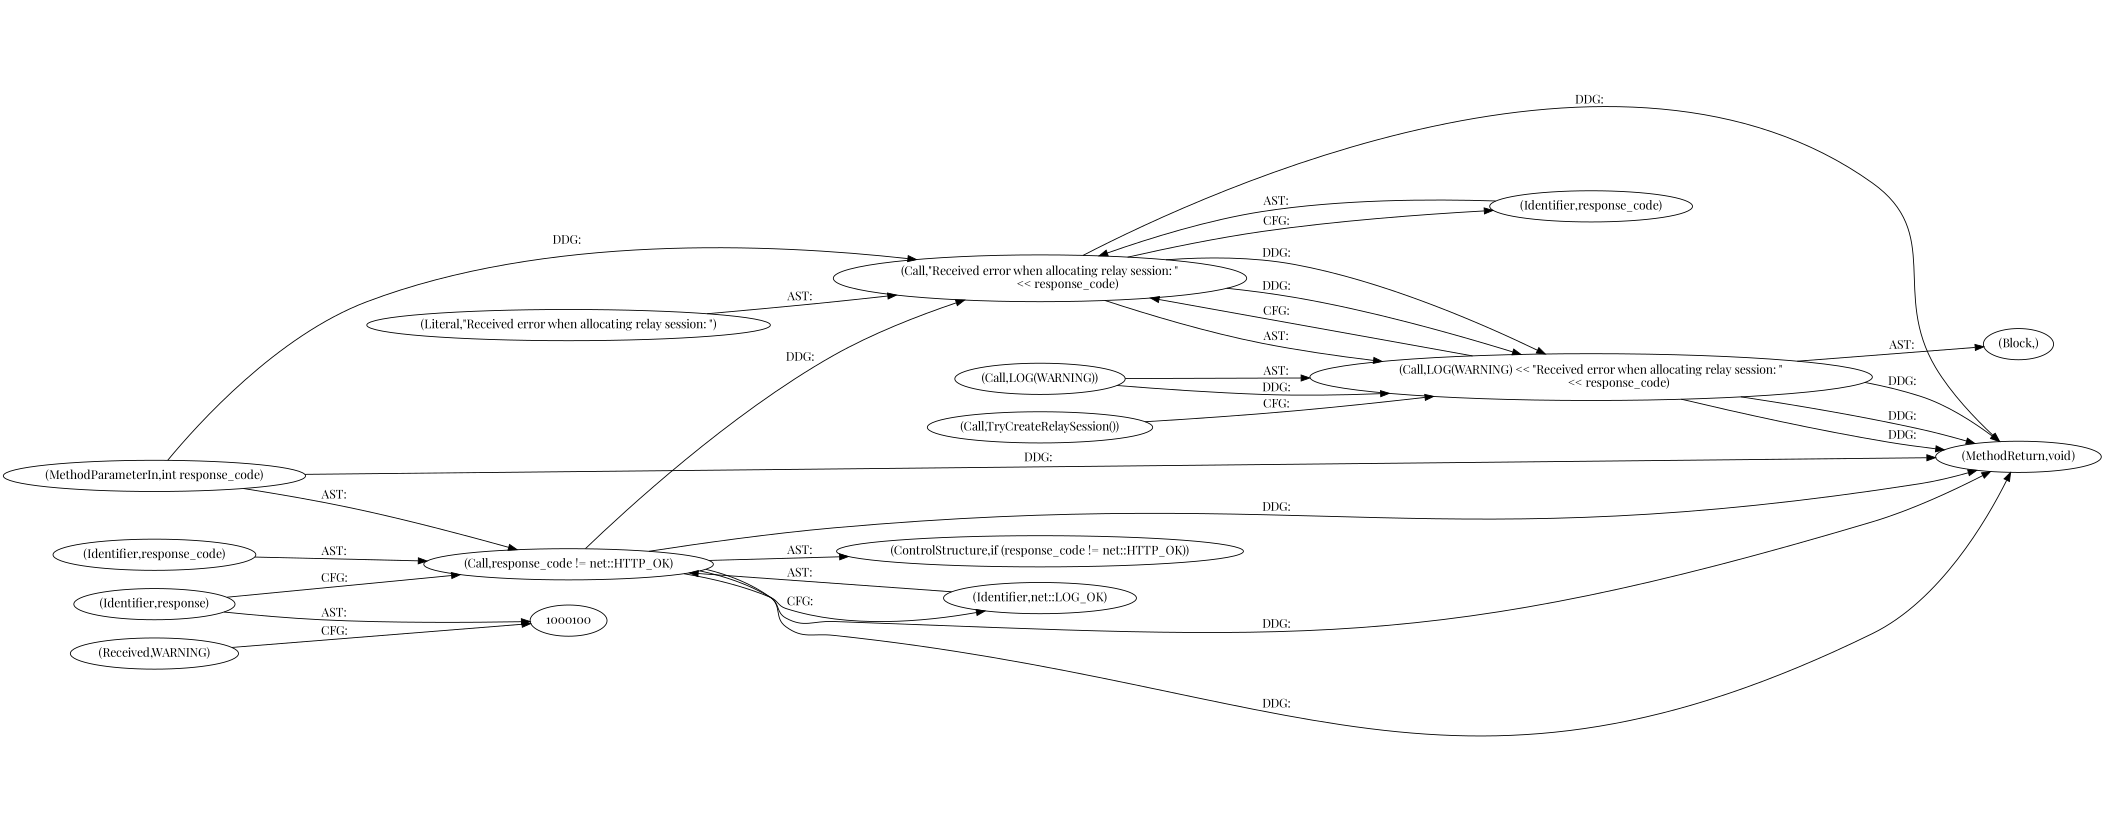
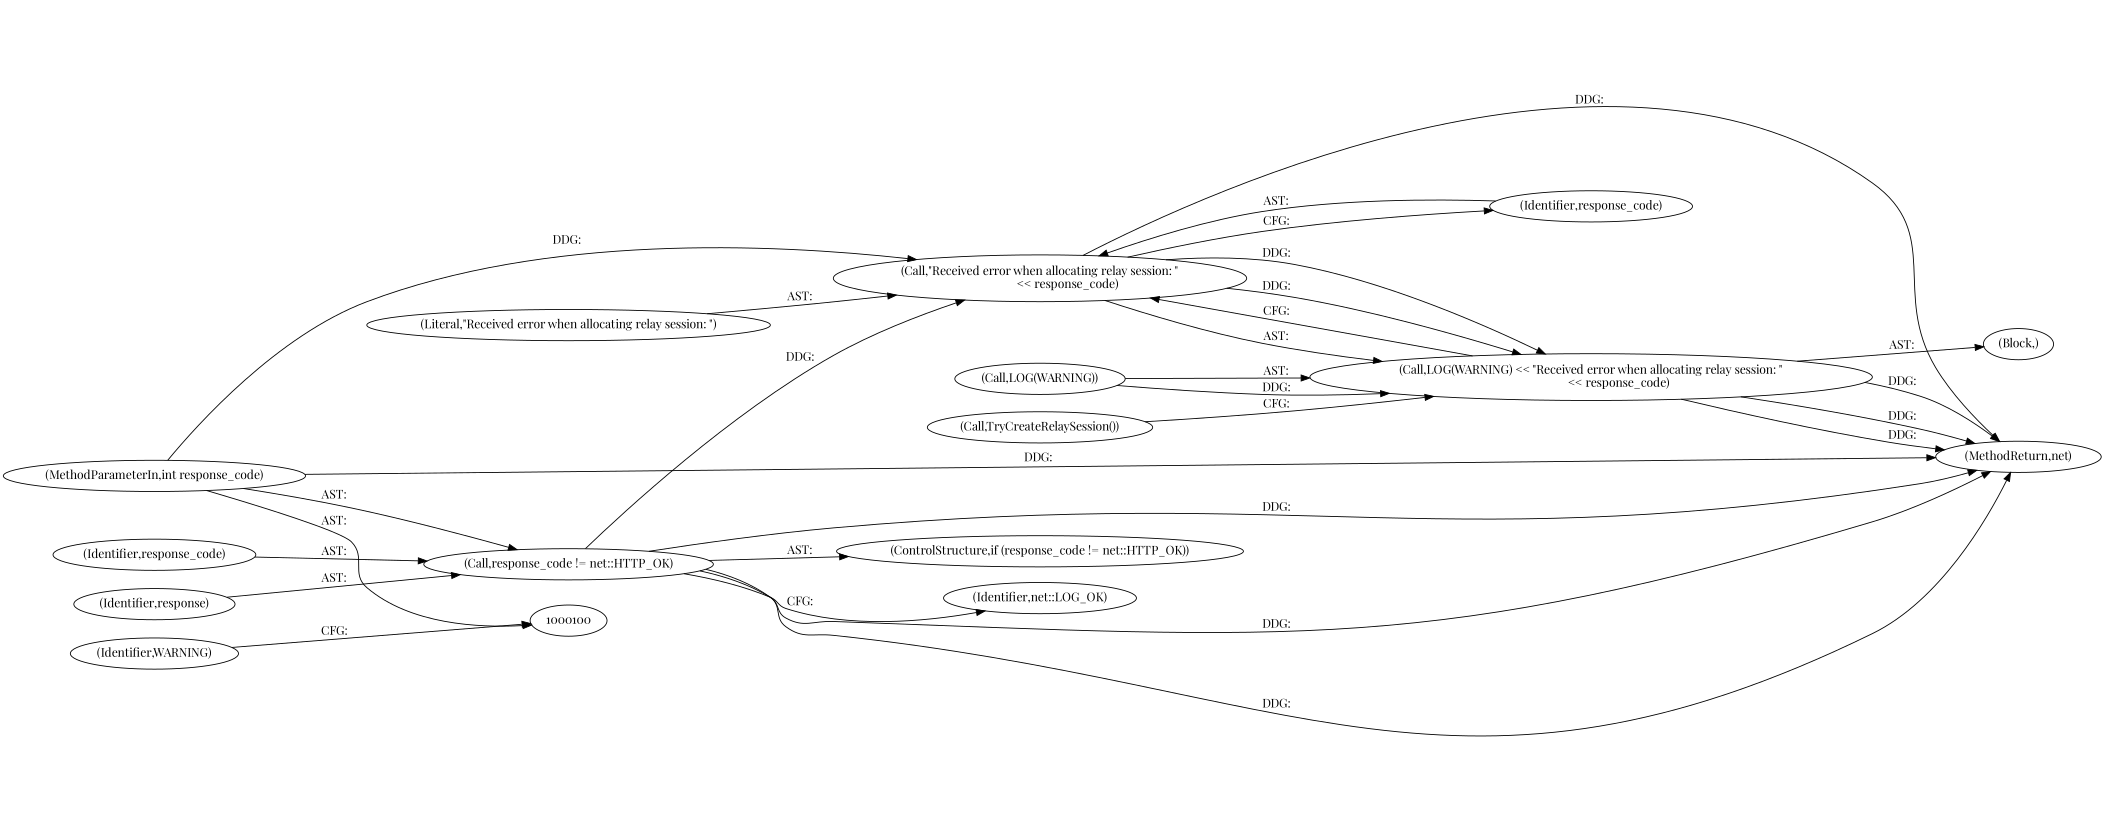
node "(MethodReturn,void)": label "(MethodReturn,void)" -> "(MethodReturn,net)"
edge "(Identifier,response)" -> "(Call,response_code != net::HTTP_OK)": label "CFG: " -> "AST: "
edge "(Identifier,net::LOG_OK)" -> "(Call,response_code != net::HTTP_OK)": removed, label "AST:"
edge "(Identifier,response)" -> "1000100": now "(MethodParameterIn,int response_code)" -> "1000100"
node "(Received,WARNING)": label "(Received,WARNING)" -> "(Identifier,WARNING)"
